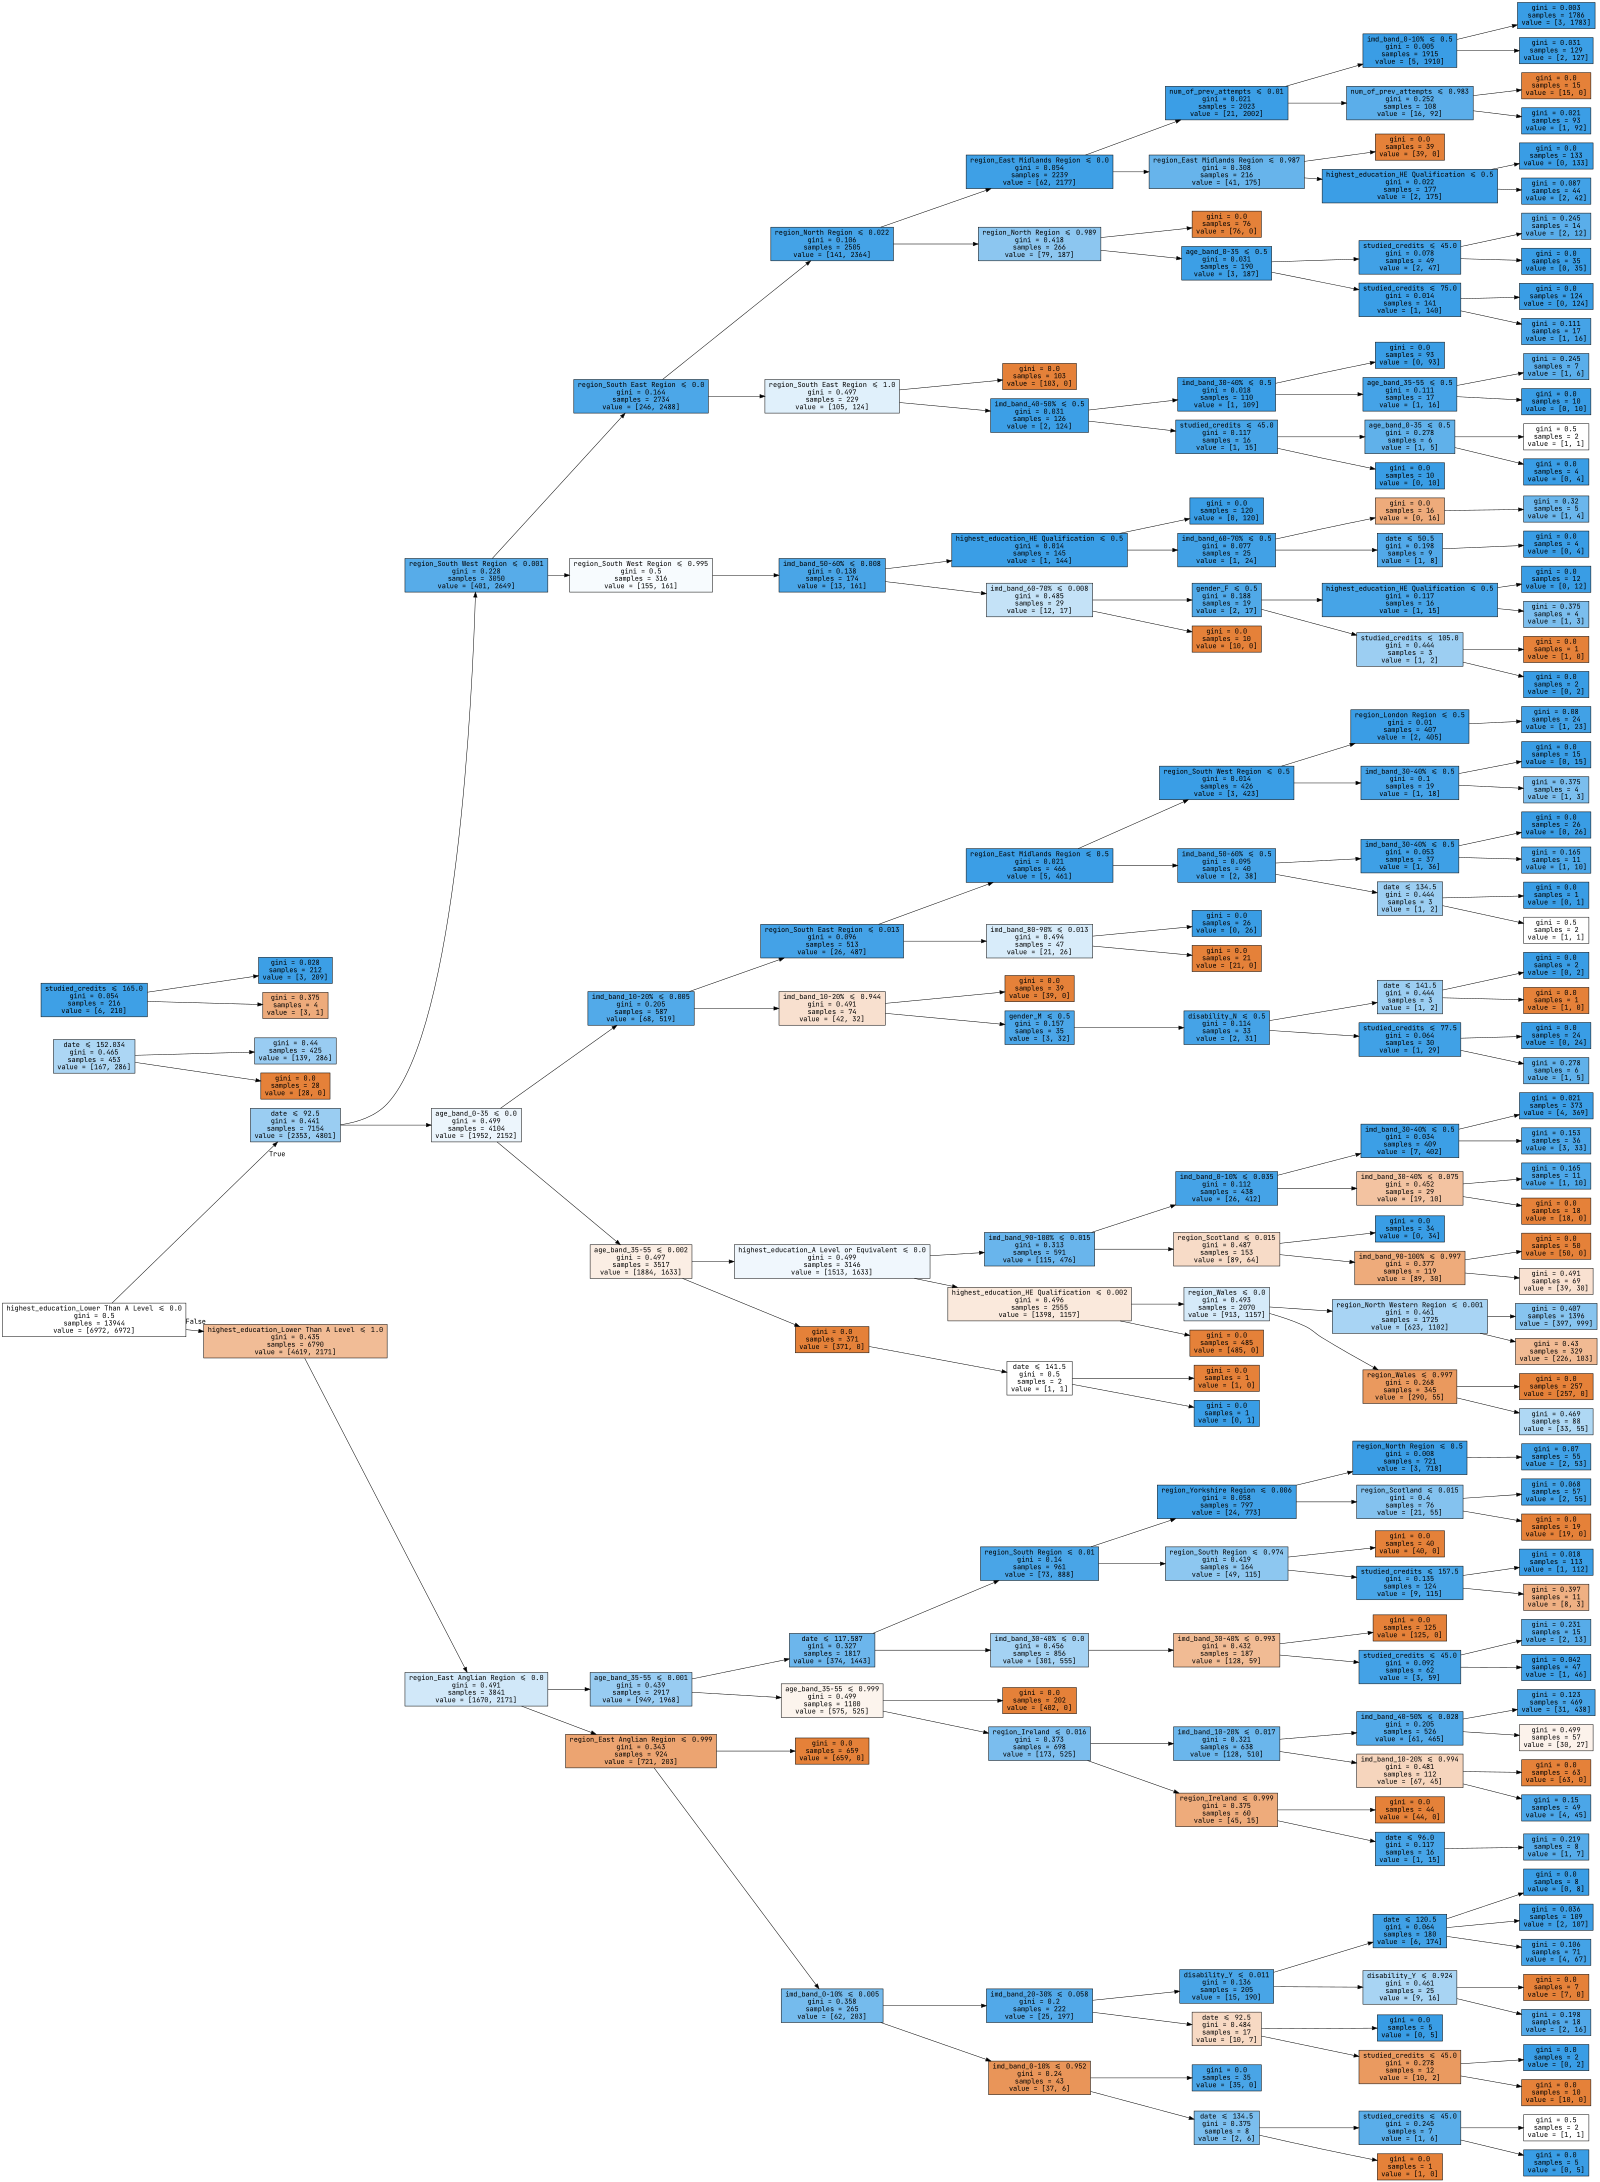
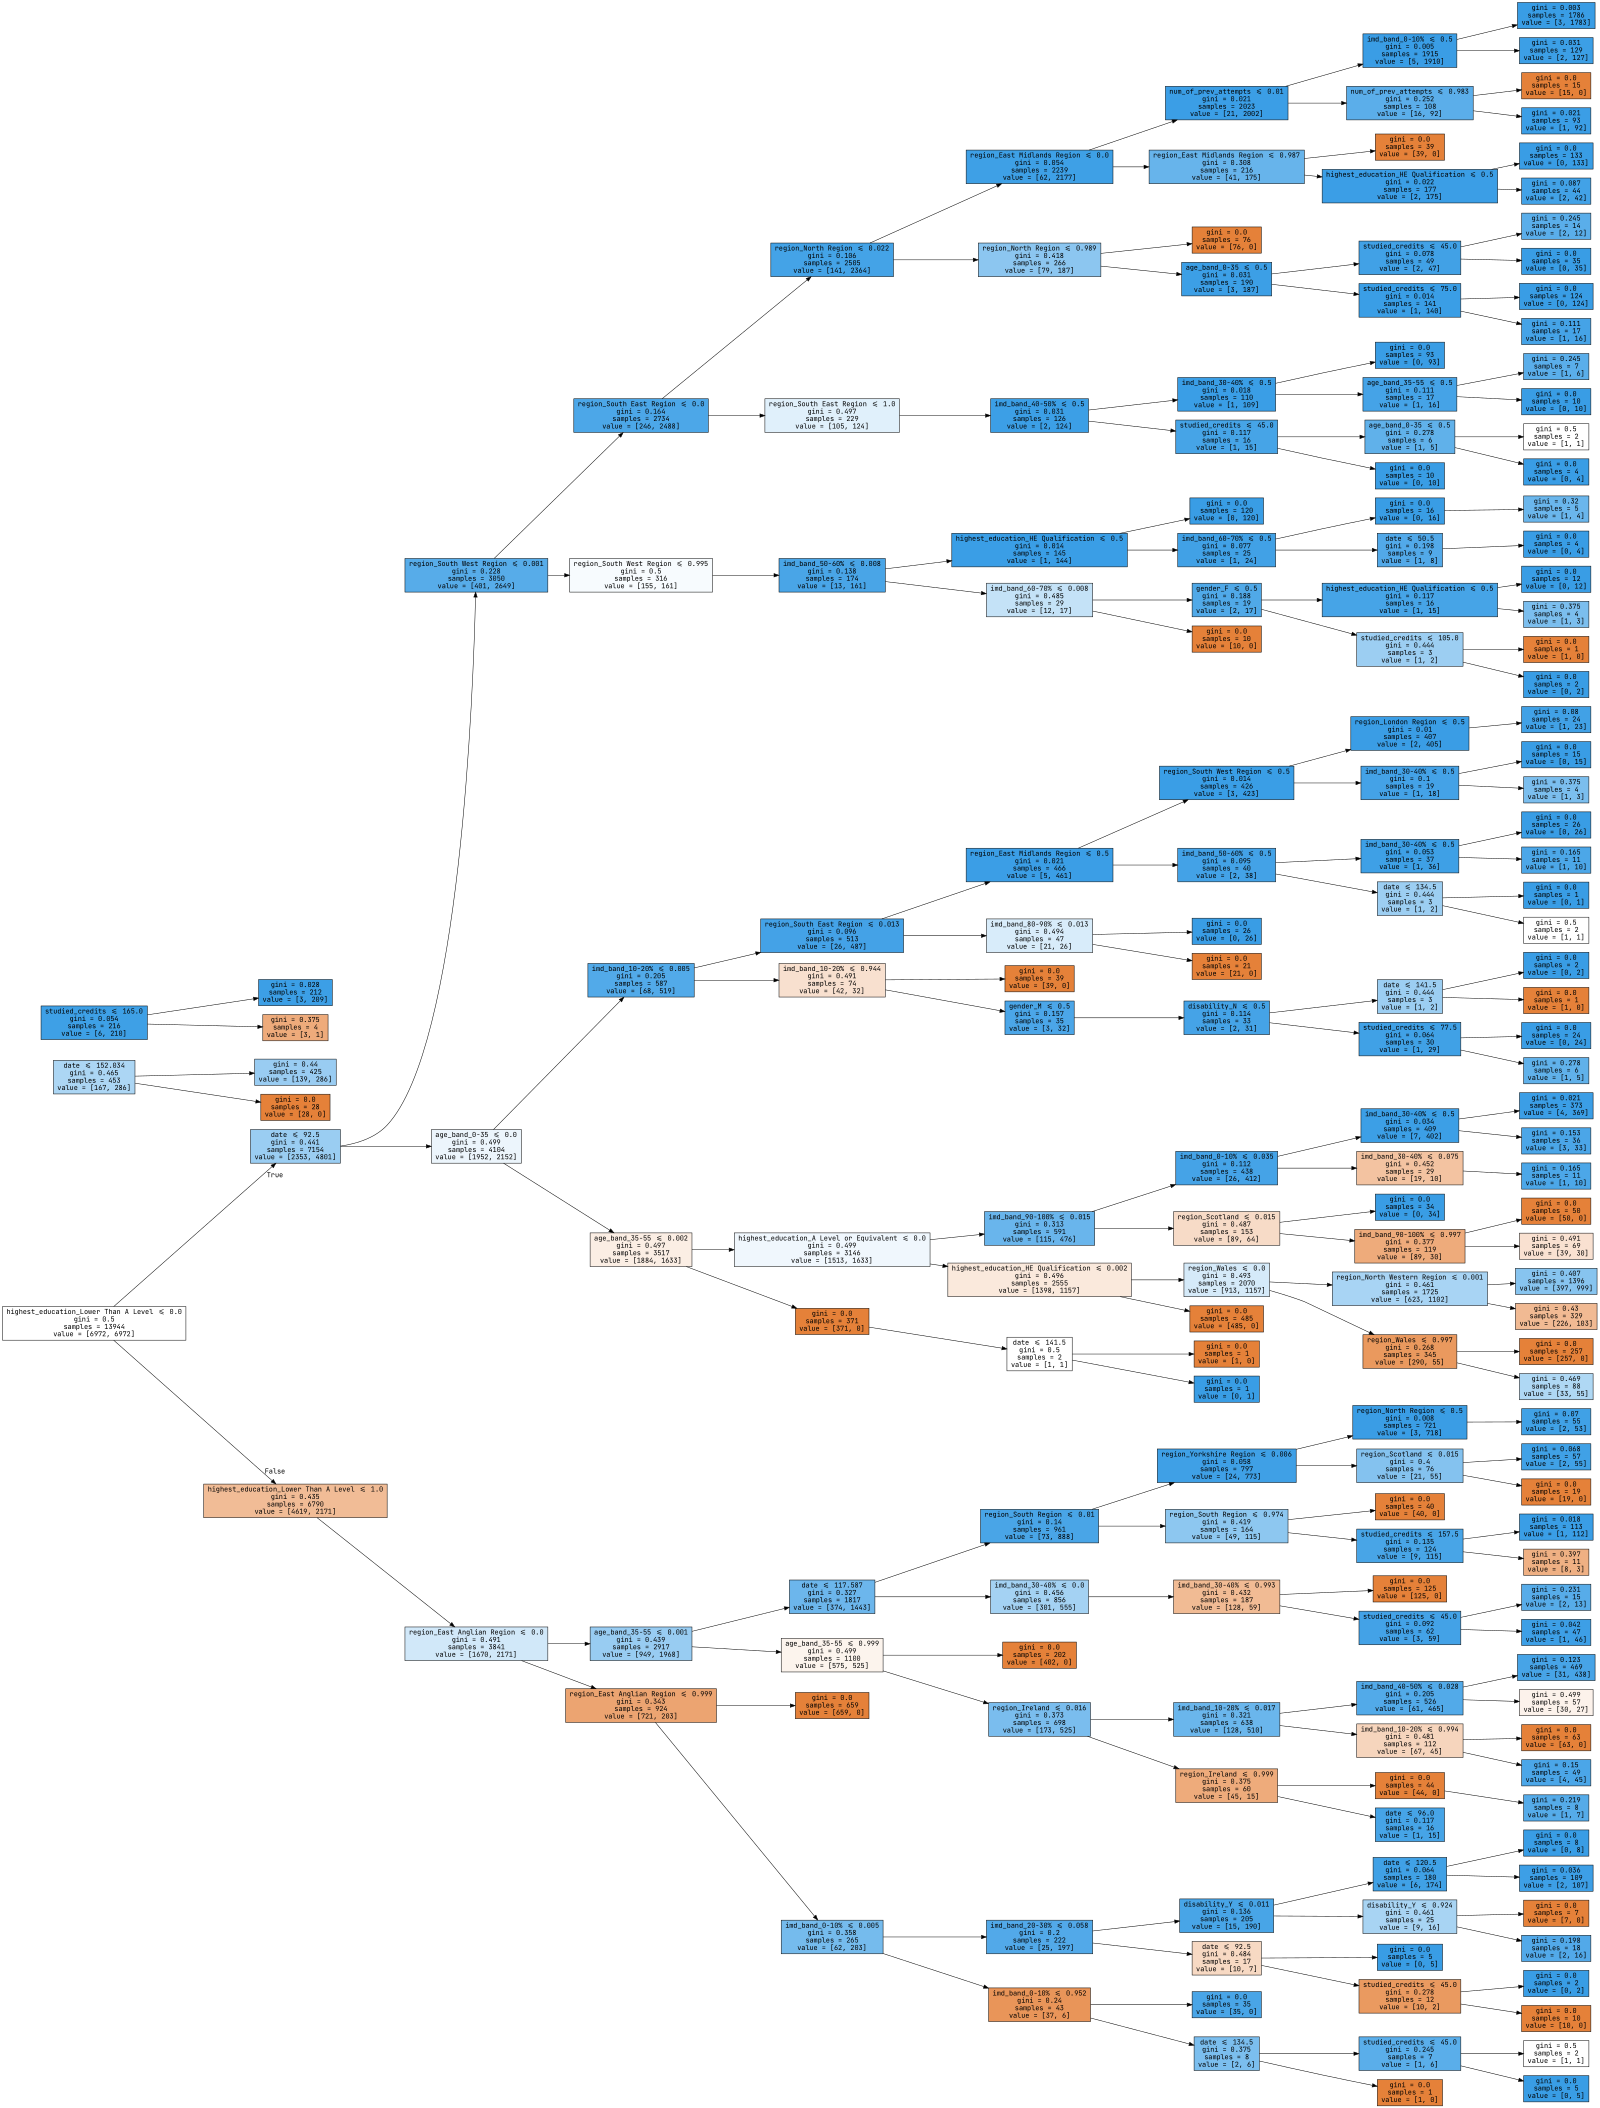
node "gini = 0.0 samples = 103 value = [103, 0]": removed
node "gini = 0.0 samples = 16 value = [0, 16]": fillcolor #e58139aa -> #399de5ff
node "gini = 0.0 samples = 18 value = [18, 0]": removed
edge "date <= 96.0 gini = 0.117 samples = 16 value = [1, 15]" -> "gini = 0.219 samples = 8 value = [1, 7]": now "gini = 0.0 samples = 44 value = [44, 0]" -> "gini = 0.219 samples = 8 value = [1, 7]"
node "gini = 0.106 samples = 71 value = [4, 67]": removed
